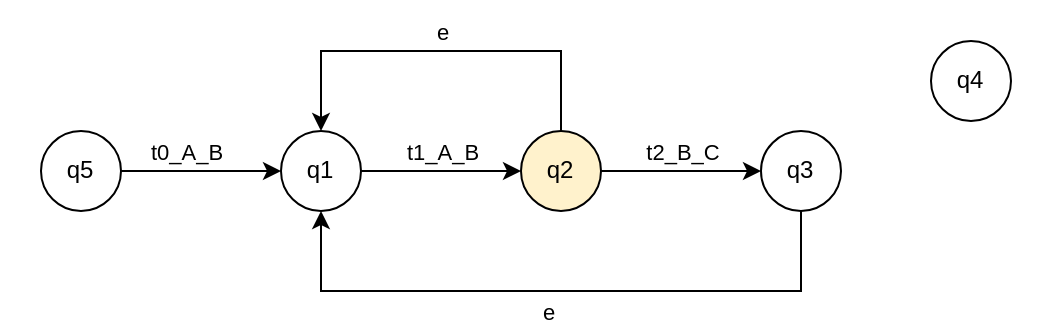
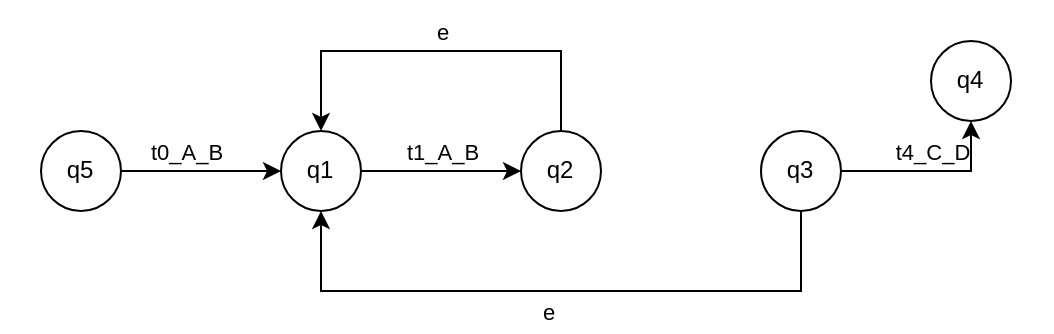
node "q2": fillcolor #fff2cc -> #ffffff
edge "q2" -> "q3": removed, label "t2_B_C"
edge "q3" -> "q4": added, label "t4_C_D"
